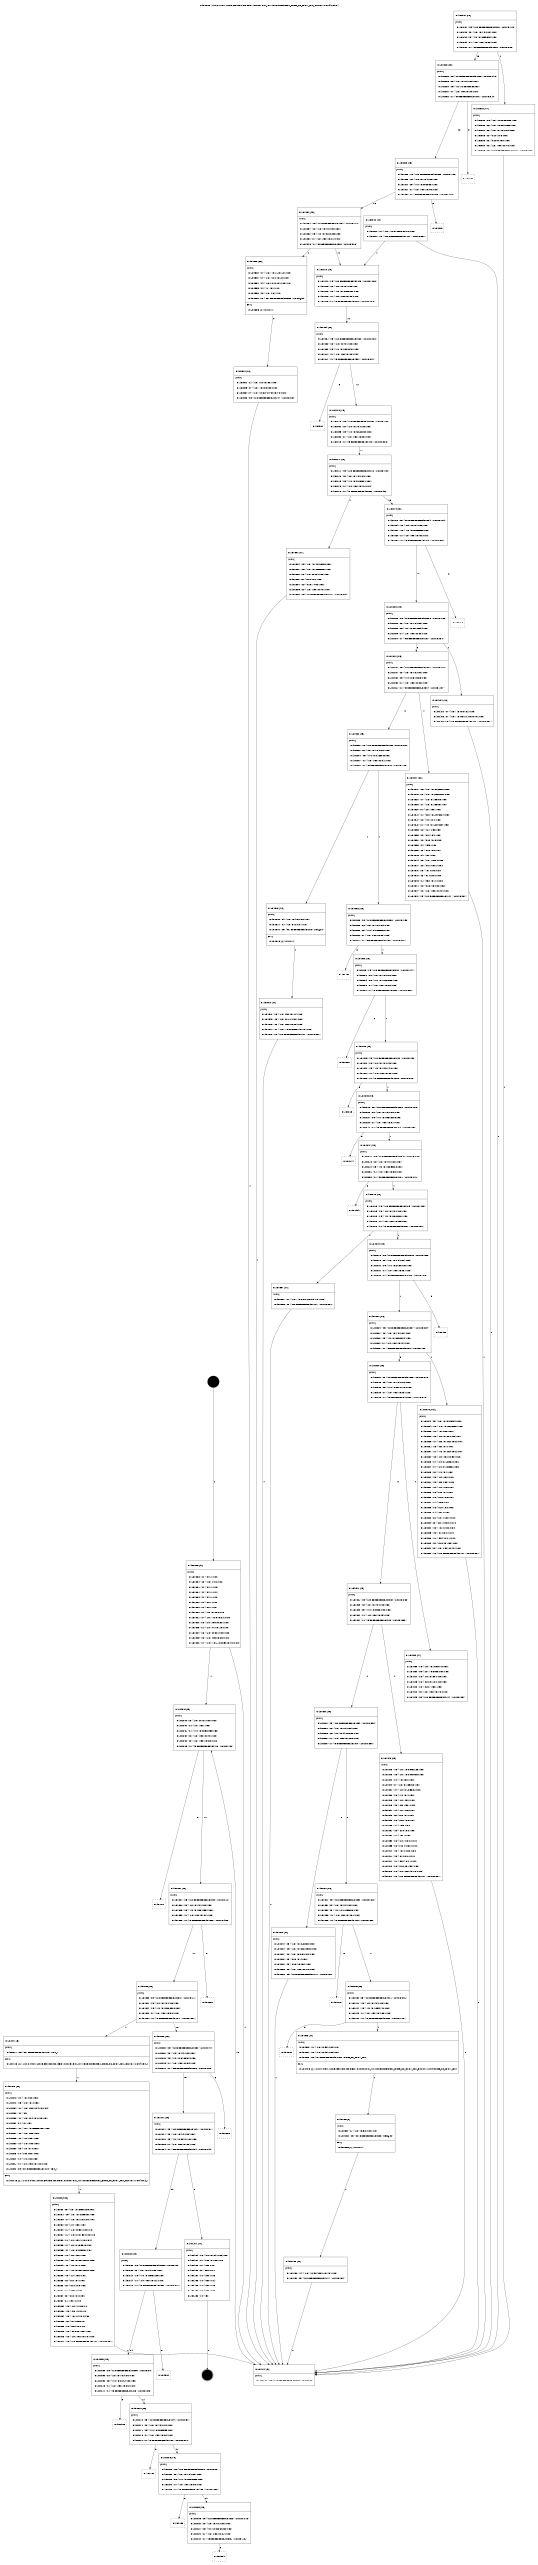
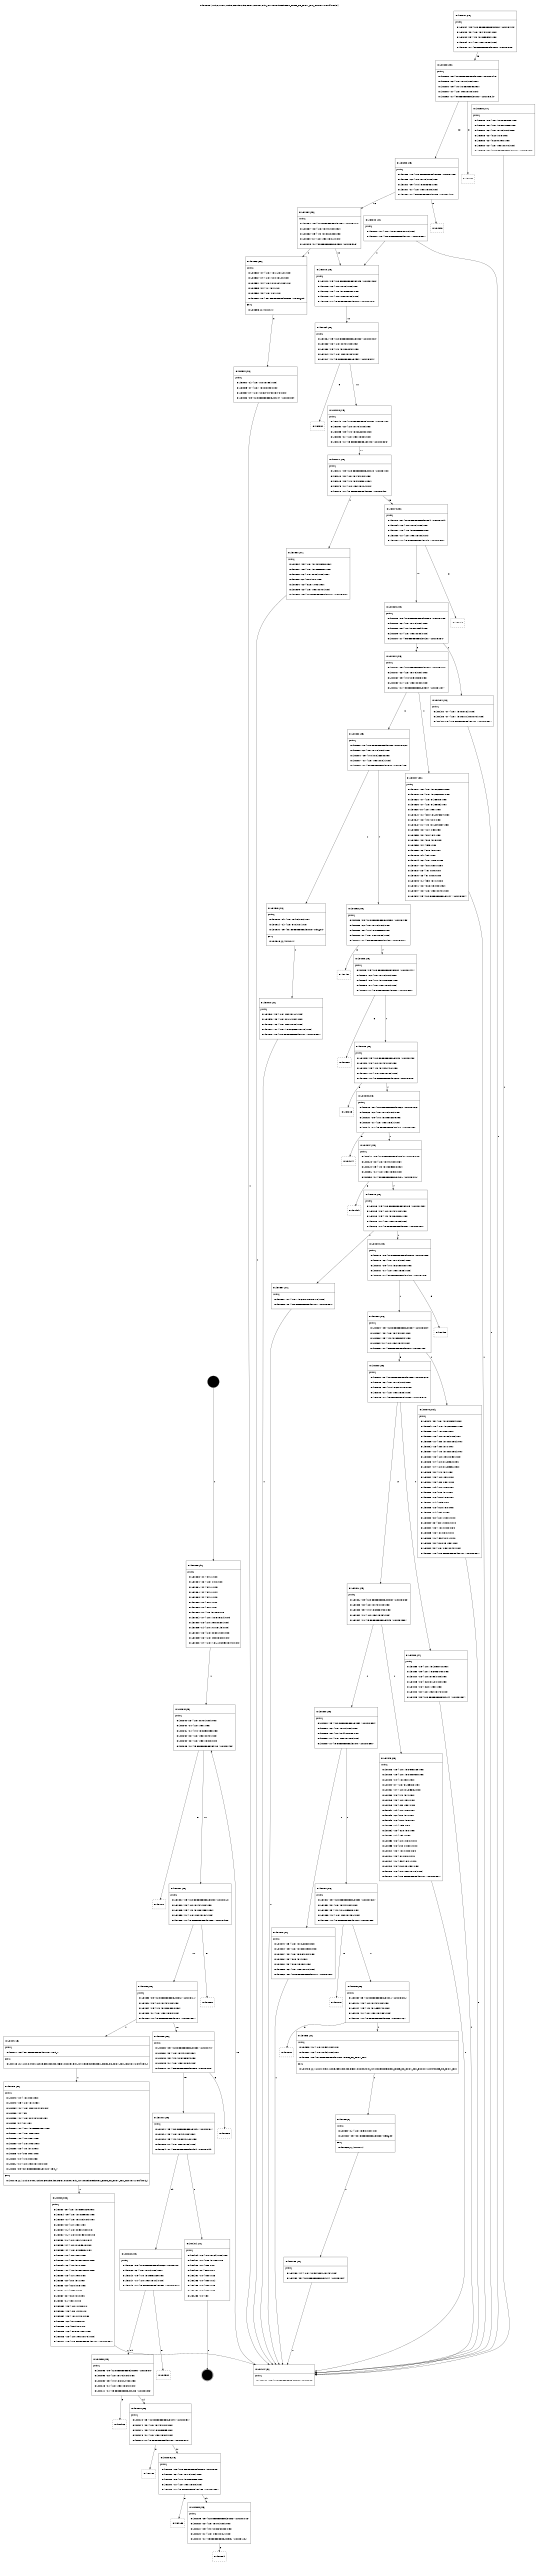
edge "0x401ab7 [25]" -> "0x401eb8 [27]": removed, label "1"
edge "0x401990 [47]" -> "0x402627 [5]": now "0x401f08 [27]" -> "0x402627 [5]"
